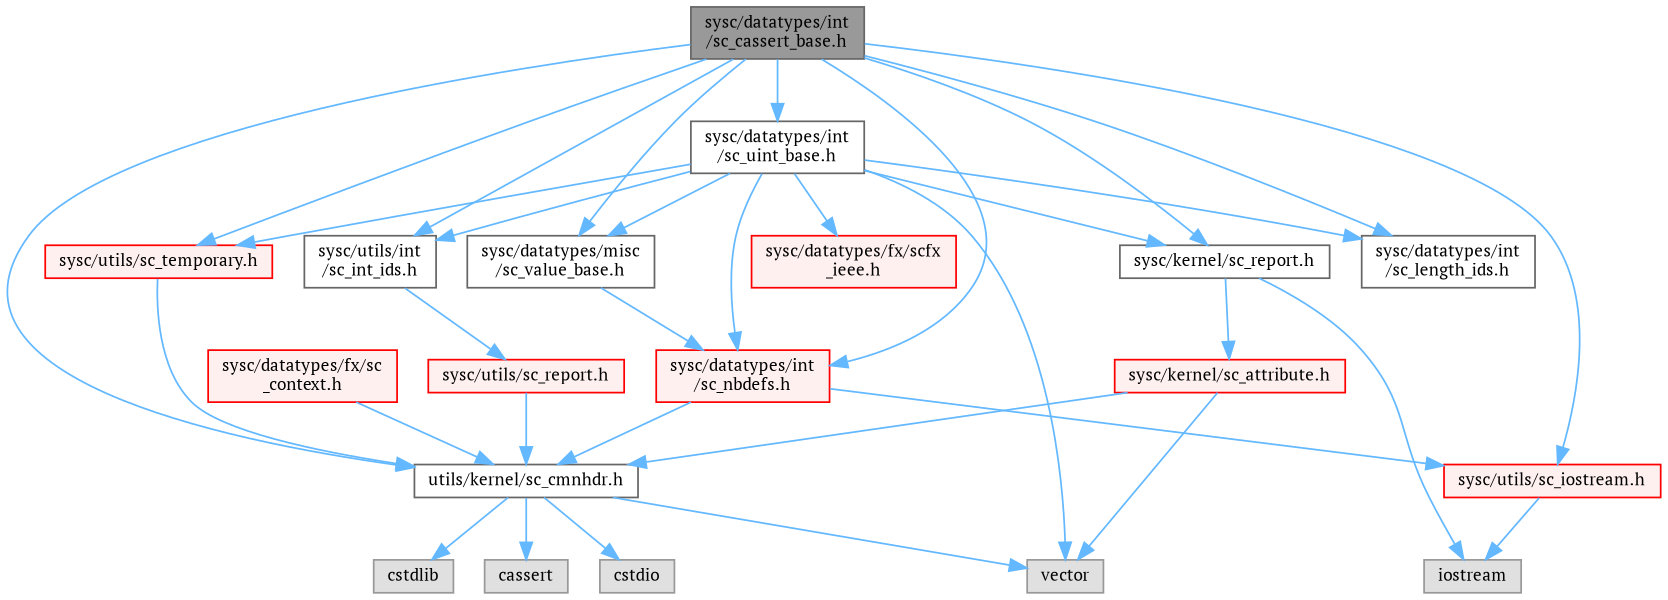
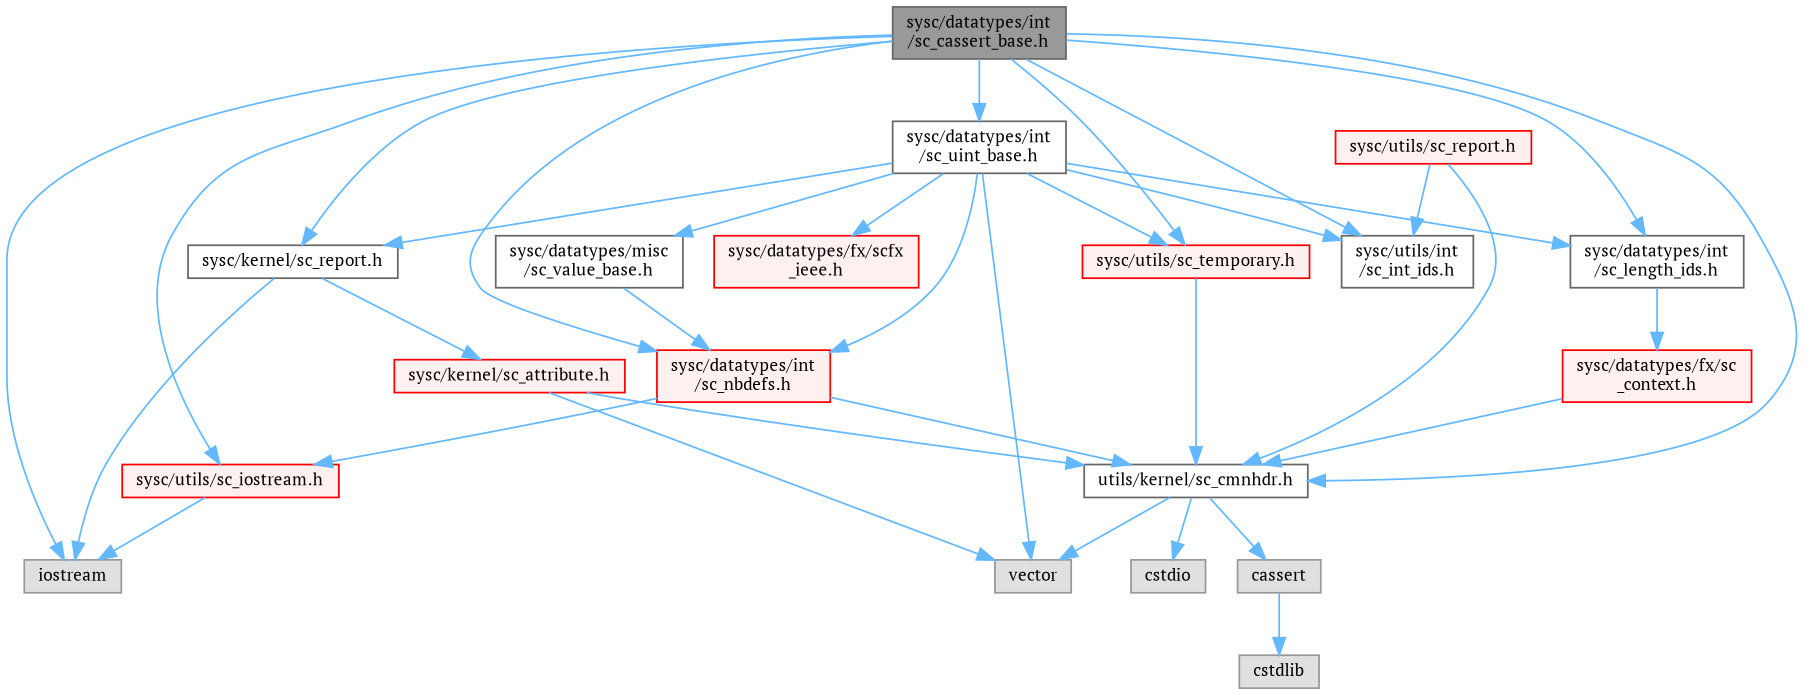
edge "sysc/datatypes/int /sc_cassert_base.h" -> "sysc/datatypes/misc /sc_value_base.h": now "sysc/datatypes/int /sc_cassert_base.h" -> "iostream"
edge "sysc/datatypes/int /sc_length_ids.h" -> "sysc/datatypes/fx/sc _context.h": added
edge "sysc/utils/int /sc_int_ids.h" -> "sysc/utils/sc_report.h": reversed
edge "utils/kernel/sc_cmnhdr.h" -> "cstdlib": now "cassert" -> "cstdlib"
